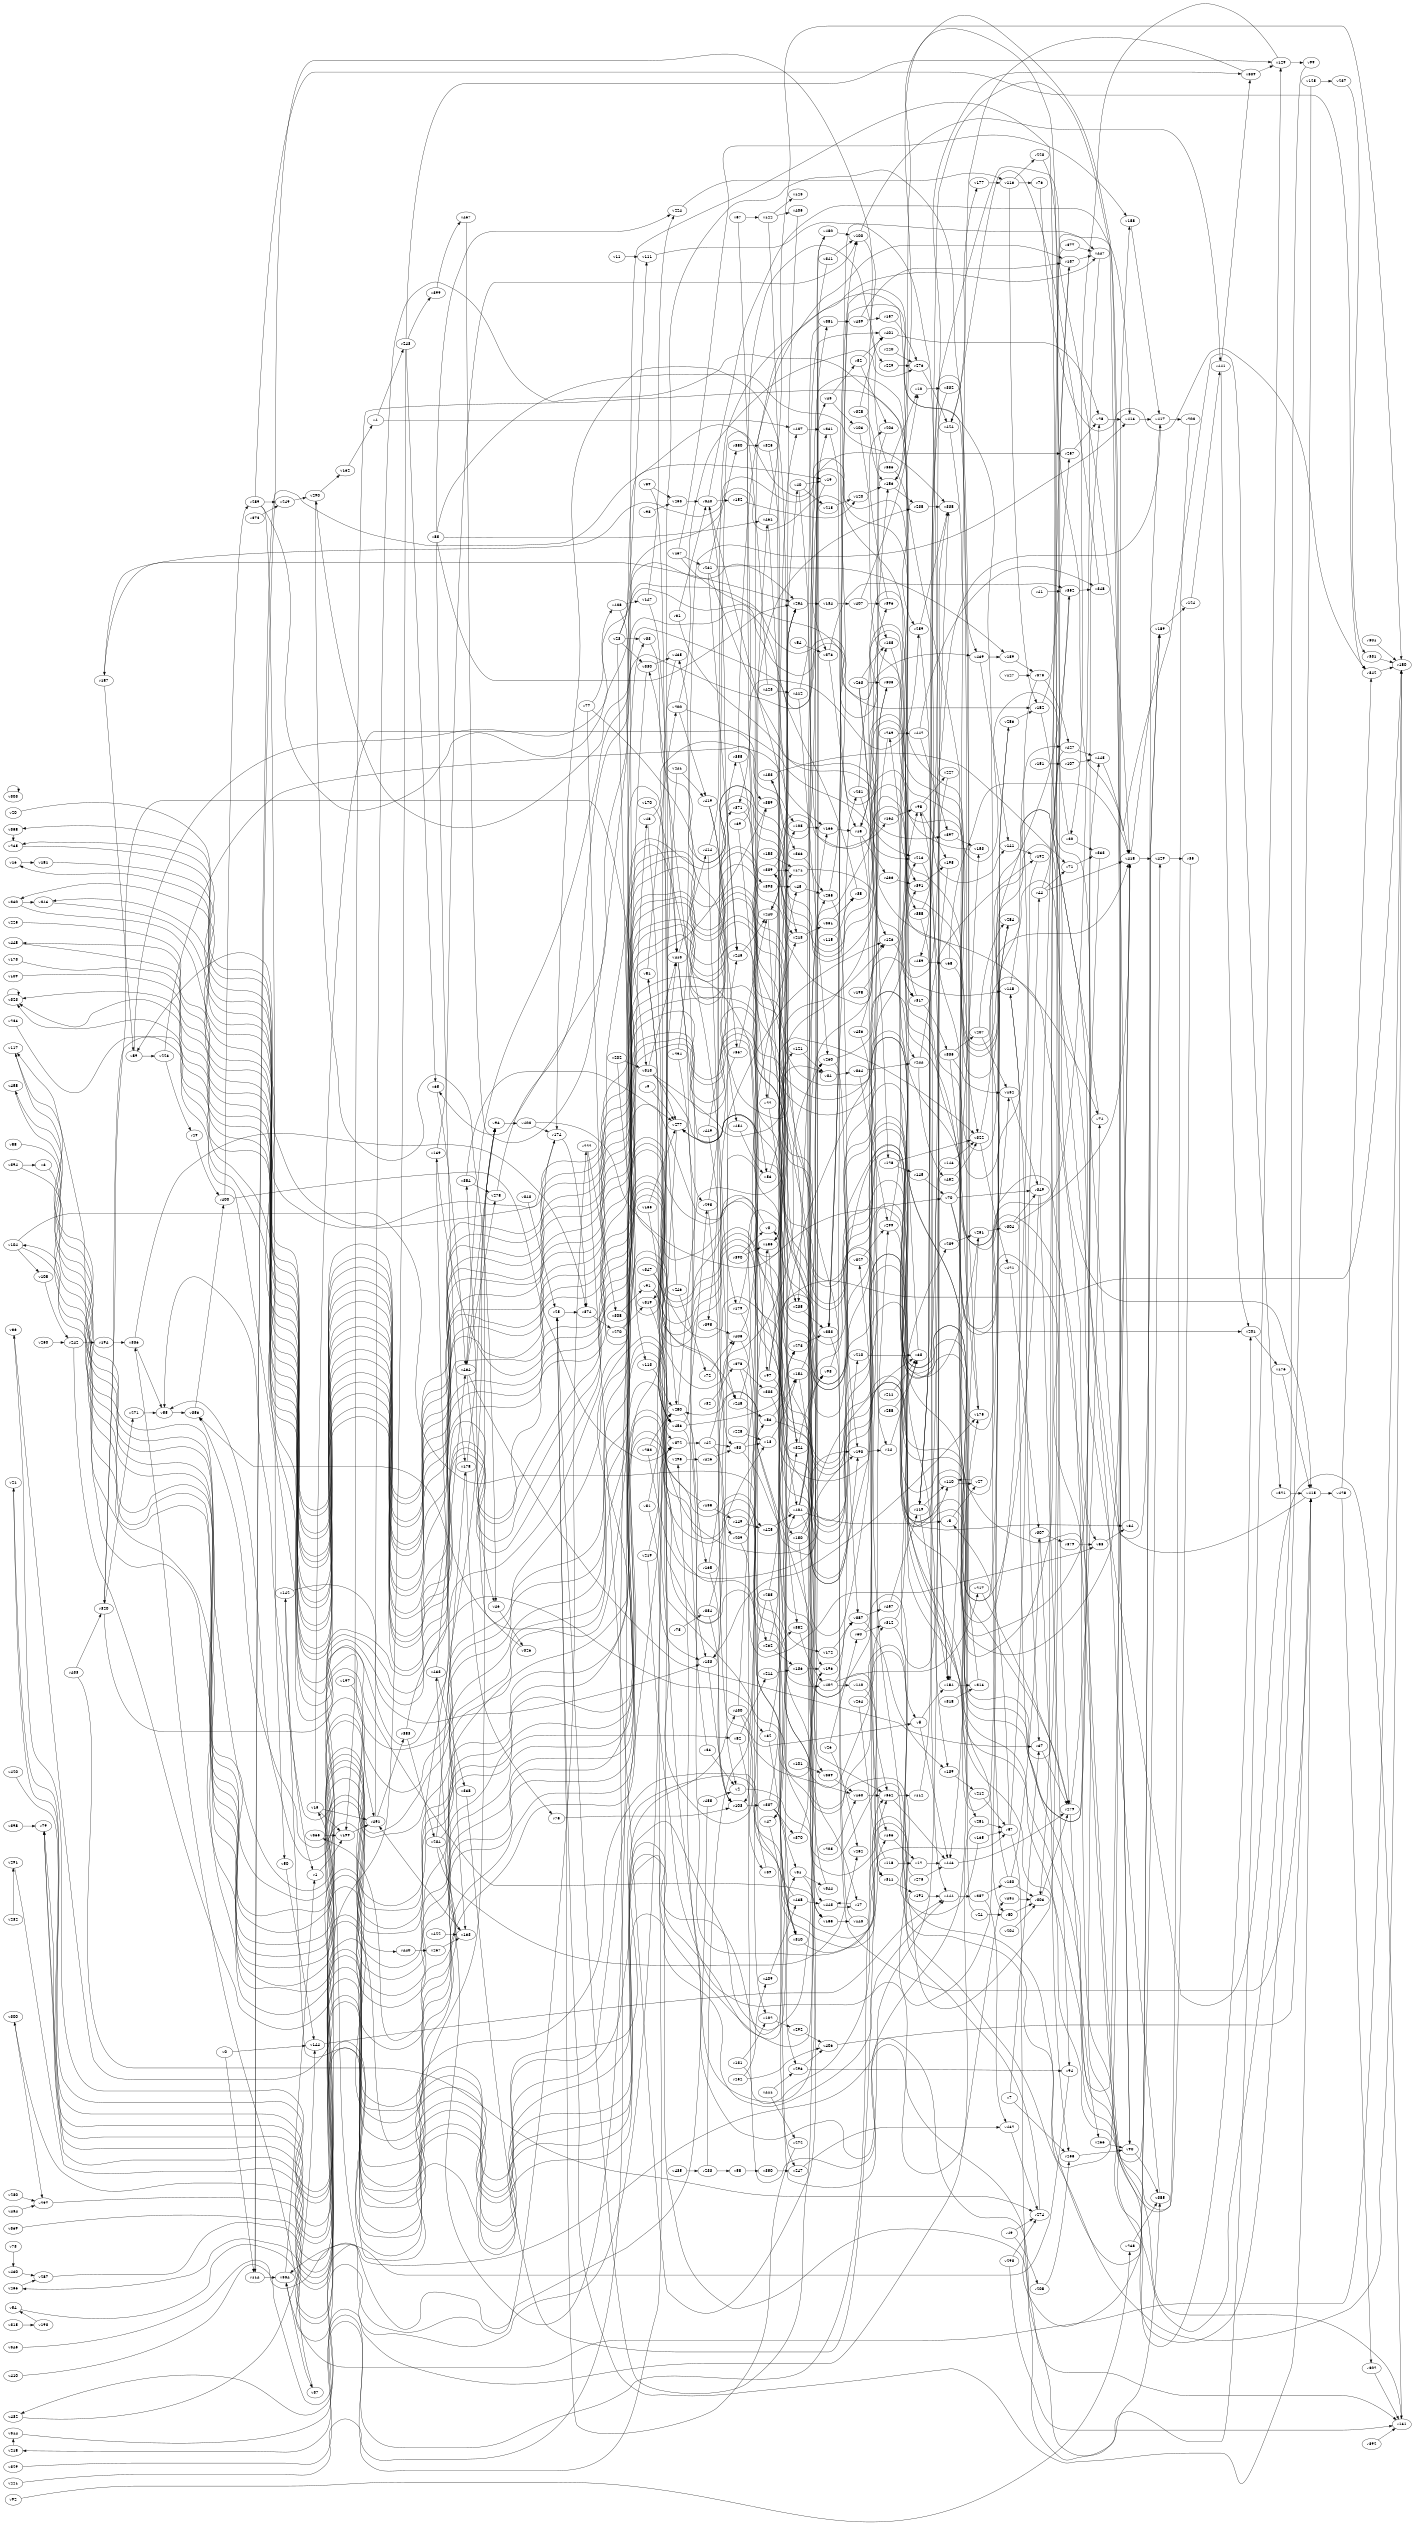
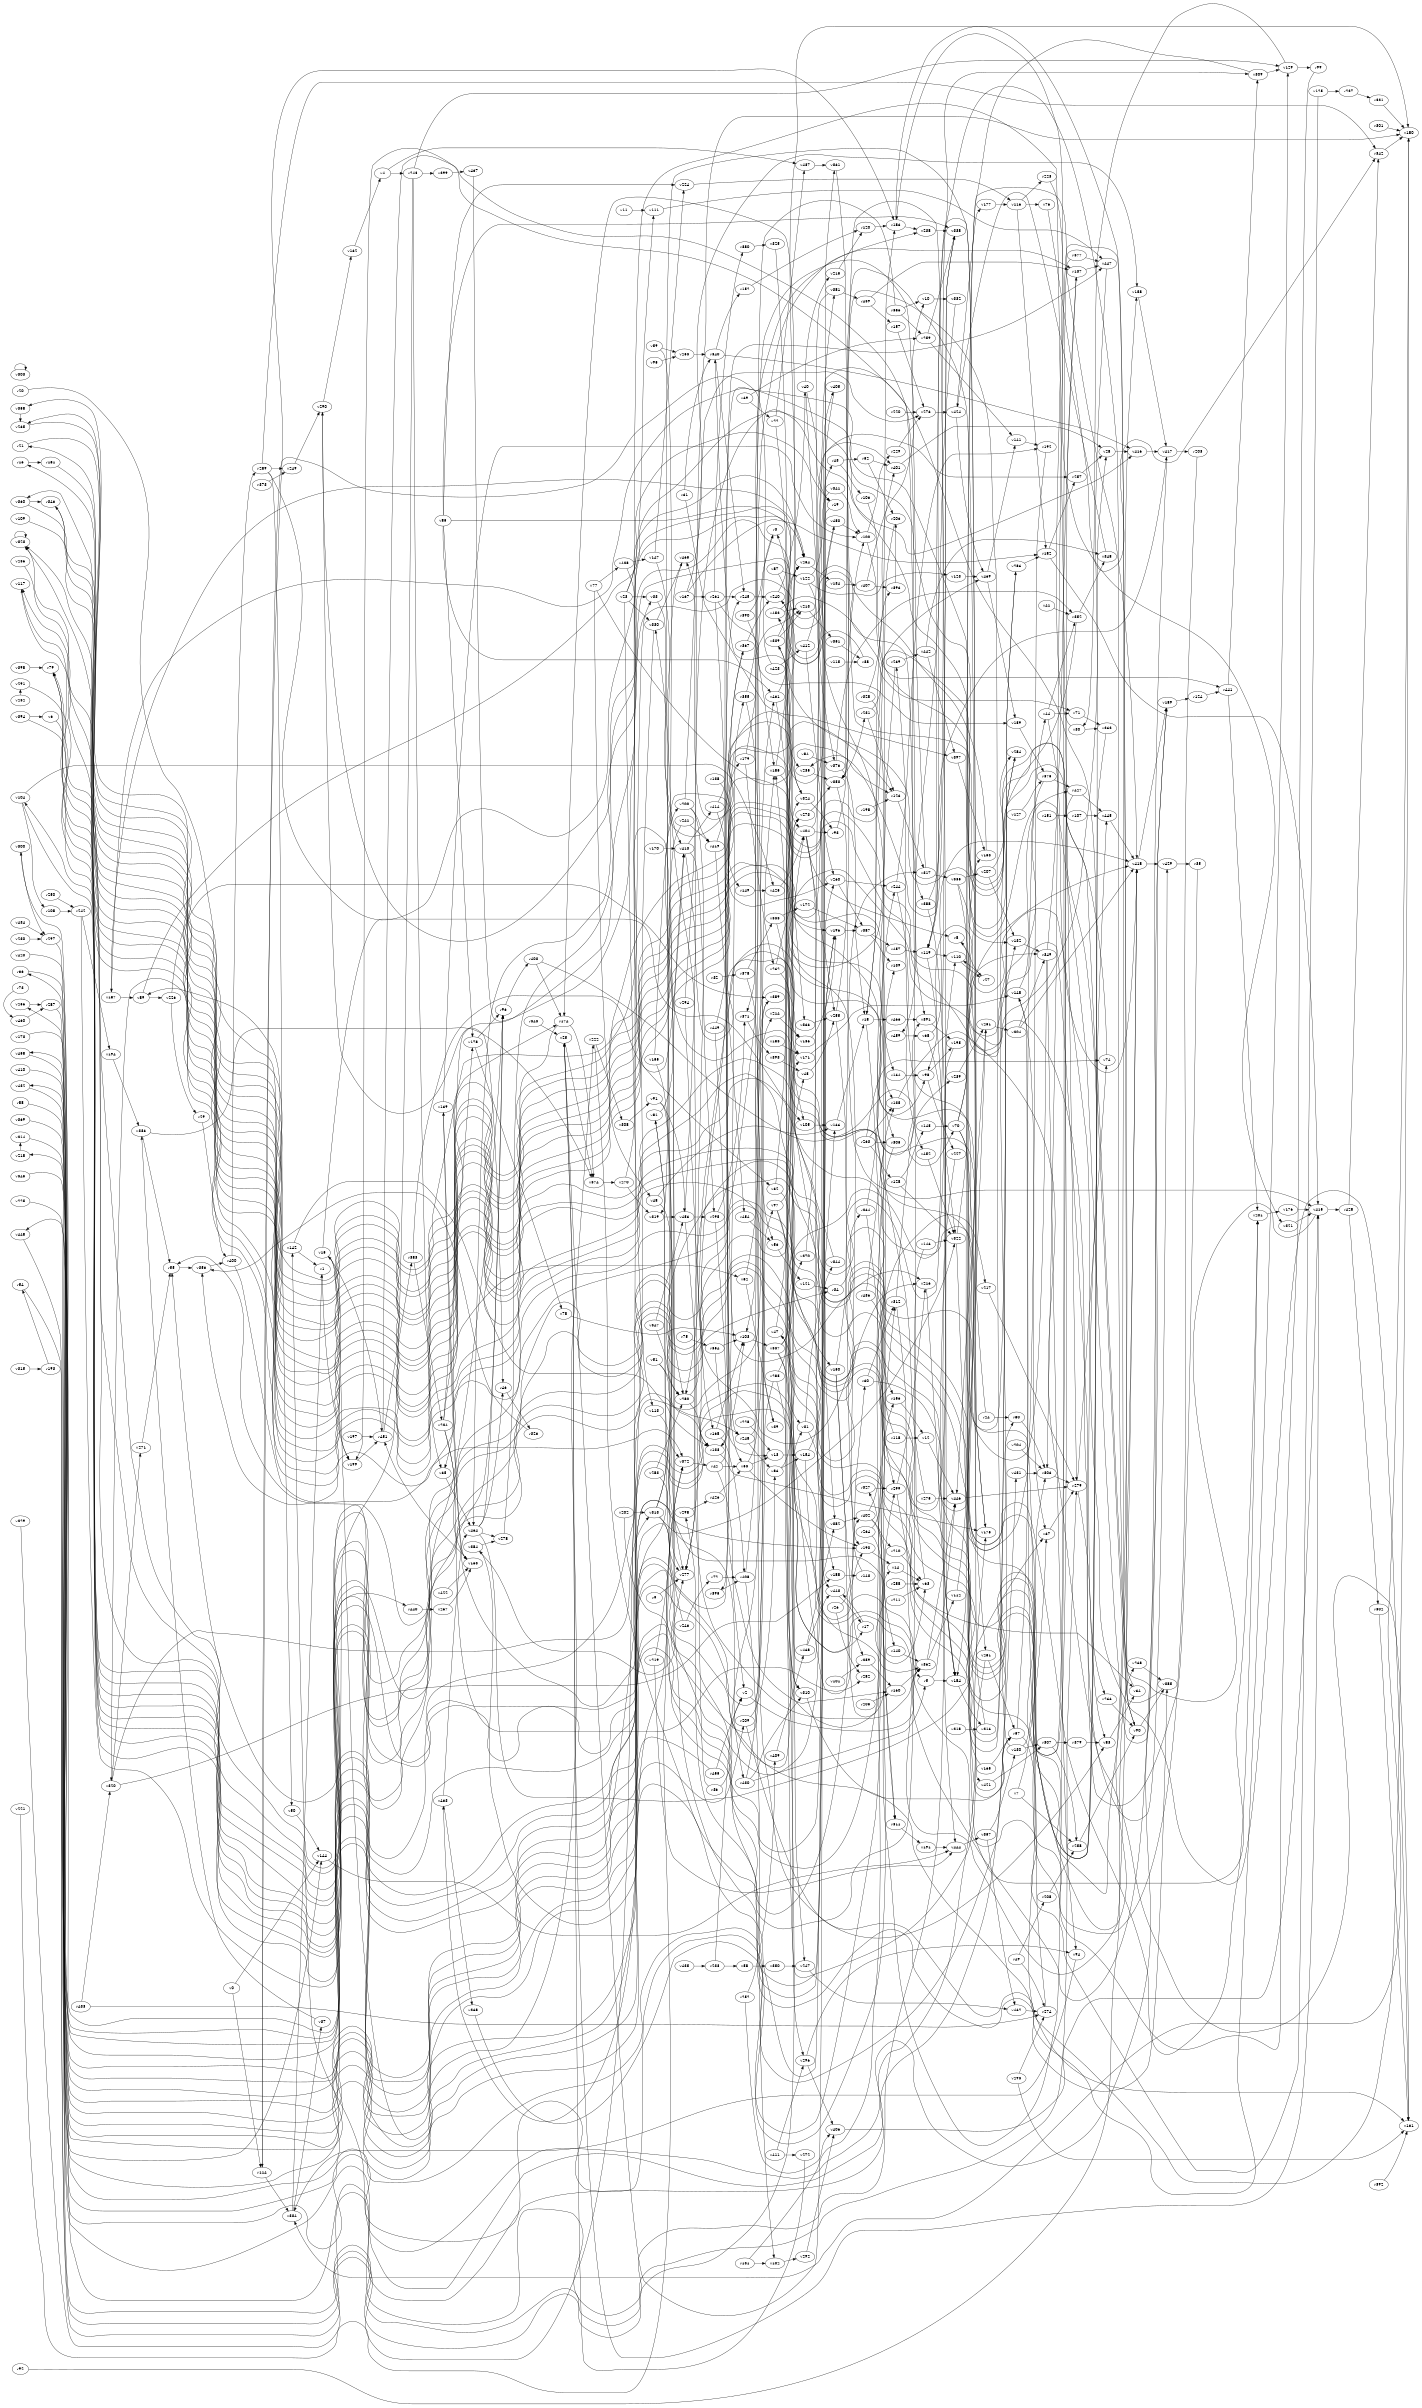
edge "v123" -> "v469": added
node "v212": removed
node "v365": removed
